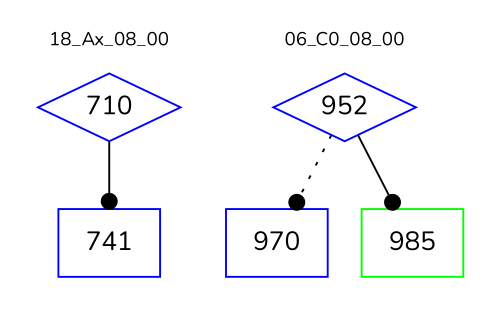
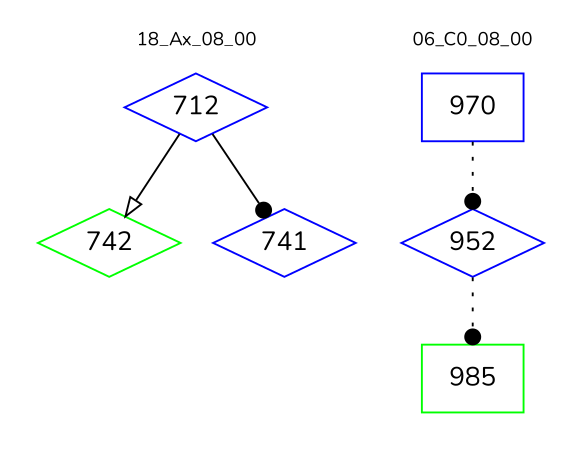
node "710": label "710" -> "712"
edge "952" -> "970": reversed
edge "952" -> "985": style solid -> dotted
node "742": added
node "741": shape box -> diamond
